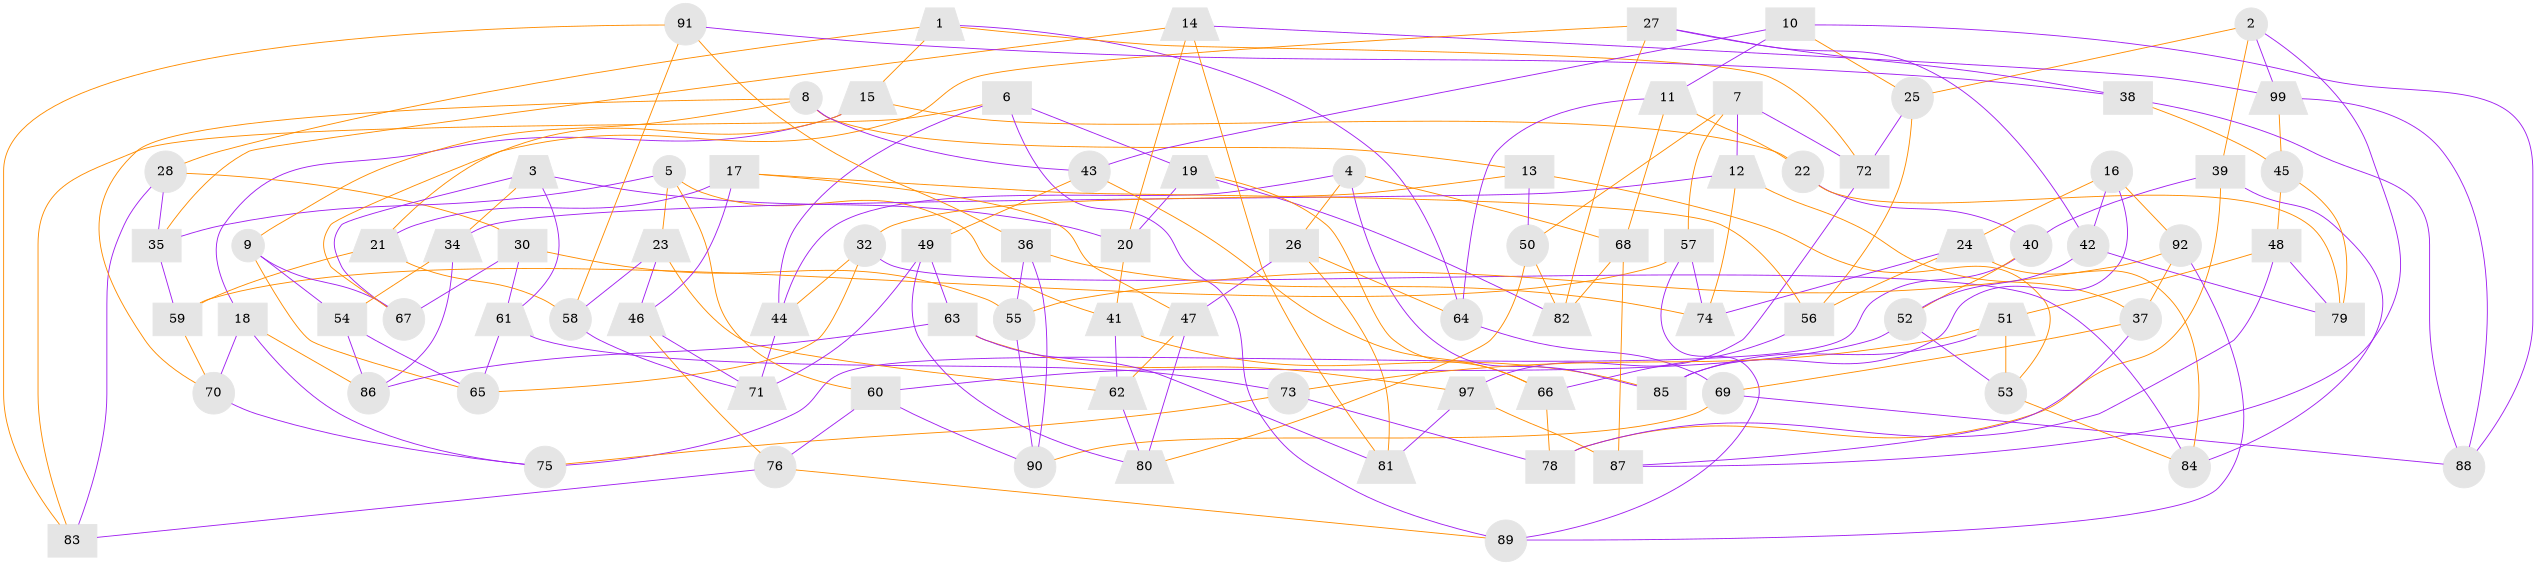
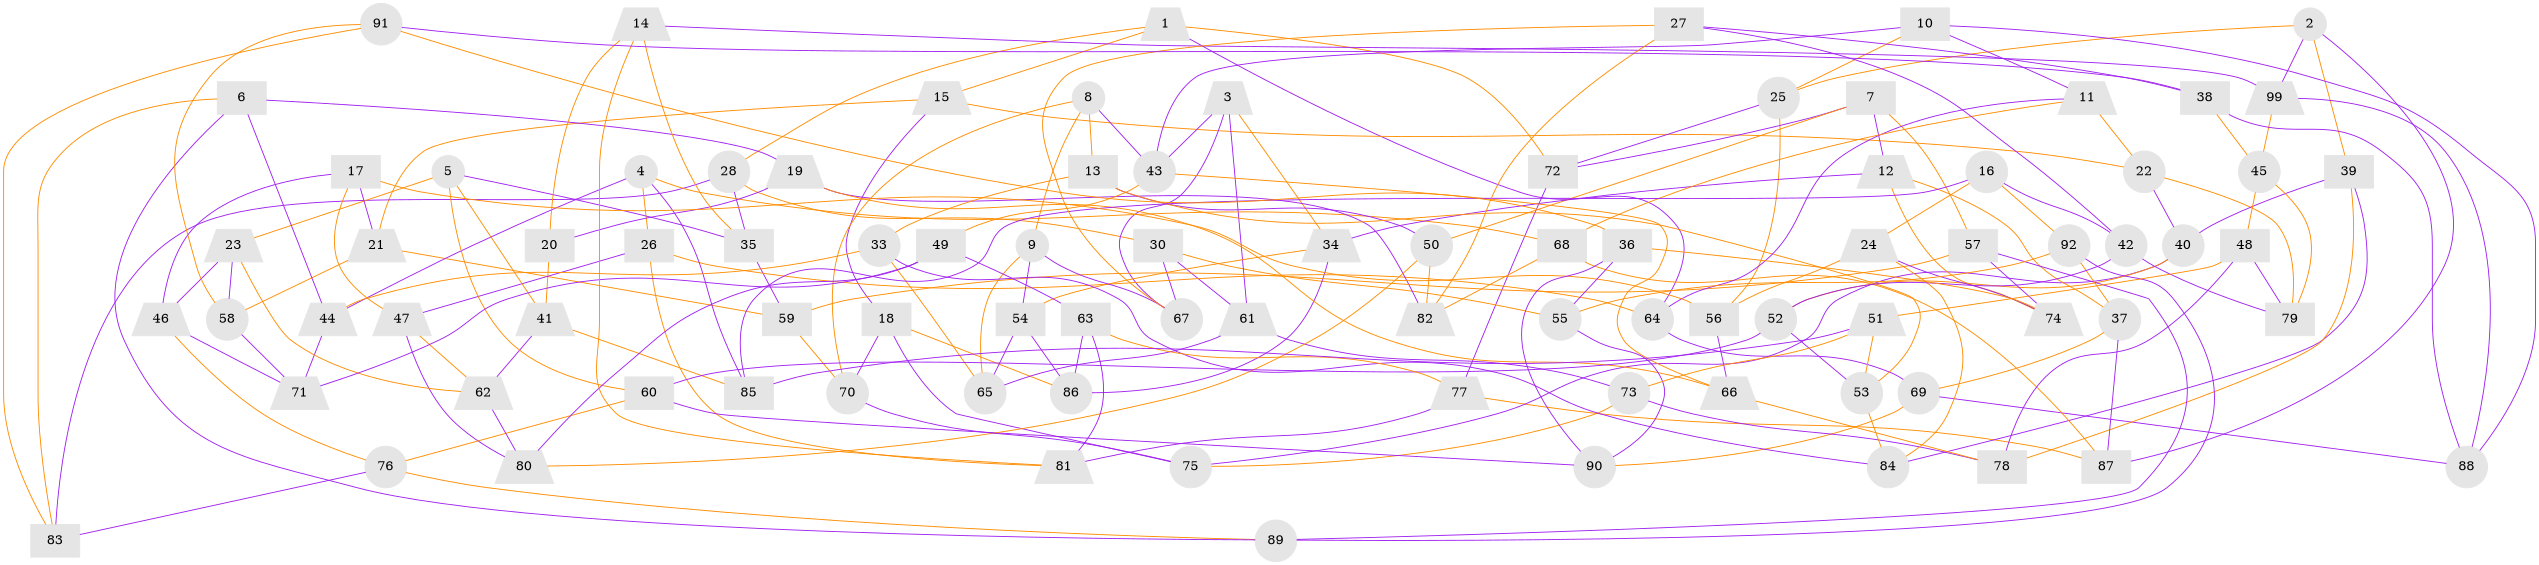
edge "3" -- "20": now "3" -- "43"
node "32": label "32" -> "33"
node "97": label "97" -> "77"
edge "60" -- "76": color purple -> darkorange
